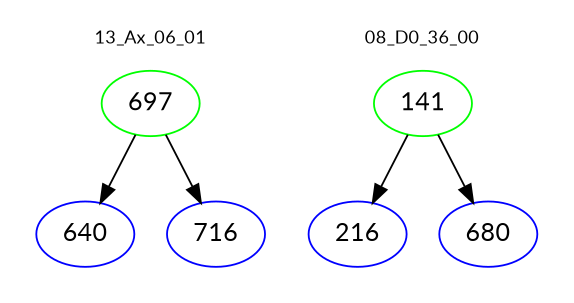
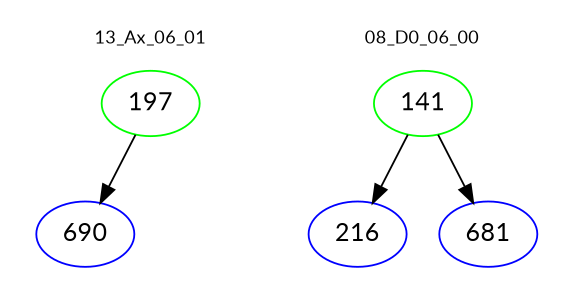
cluster "08_D0_36_00": label "08_D0_36_00" -> "08_D0_06_00"
node "697": label "697" -> "197"
node "640": label "640" -> "690"
node "716": removed
node "680": label "680" -> "681"
